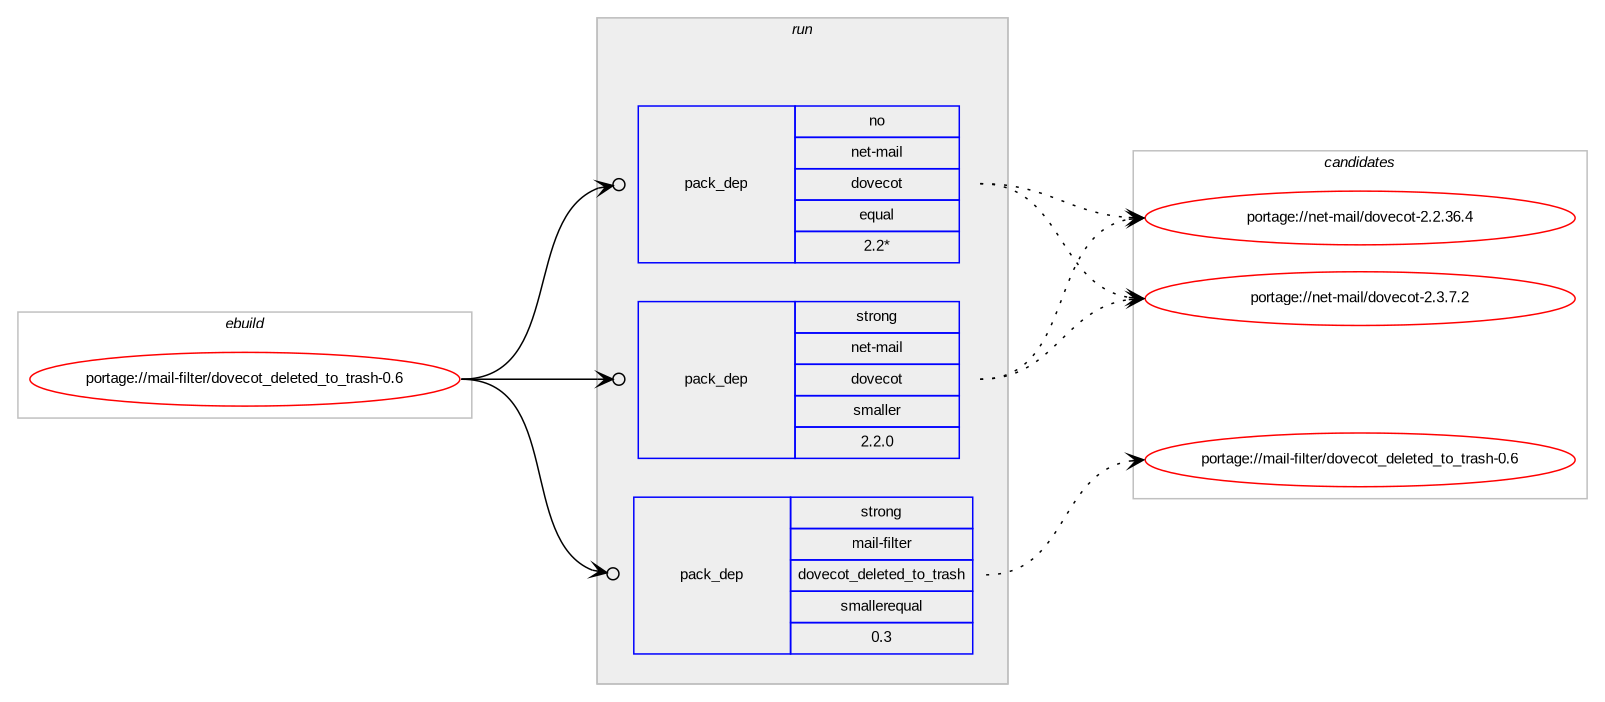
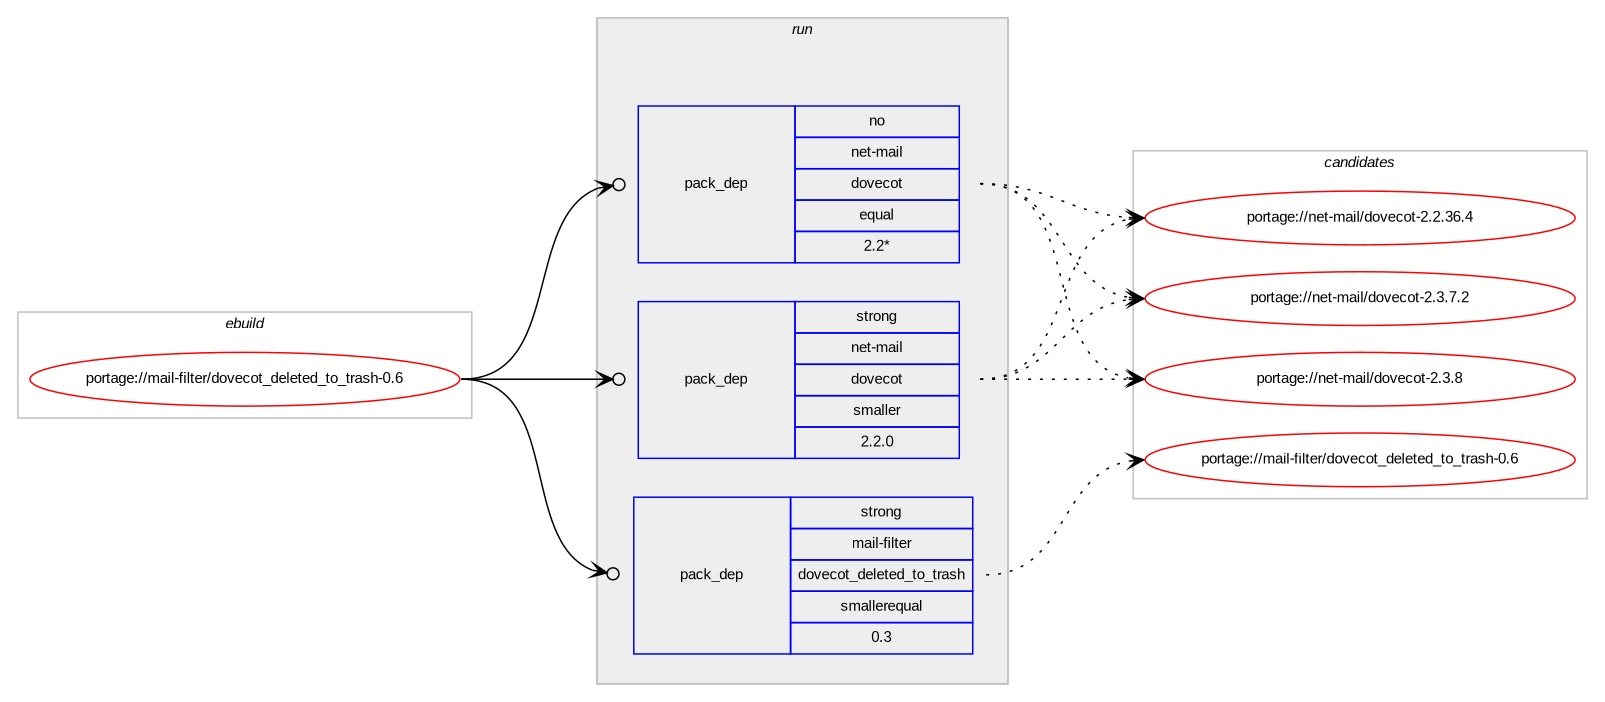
node "portage://net-mail/dovecot-2.3.8": added
